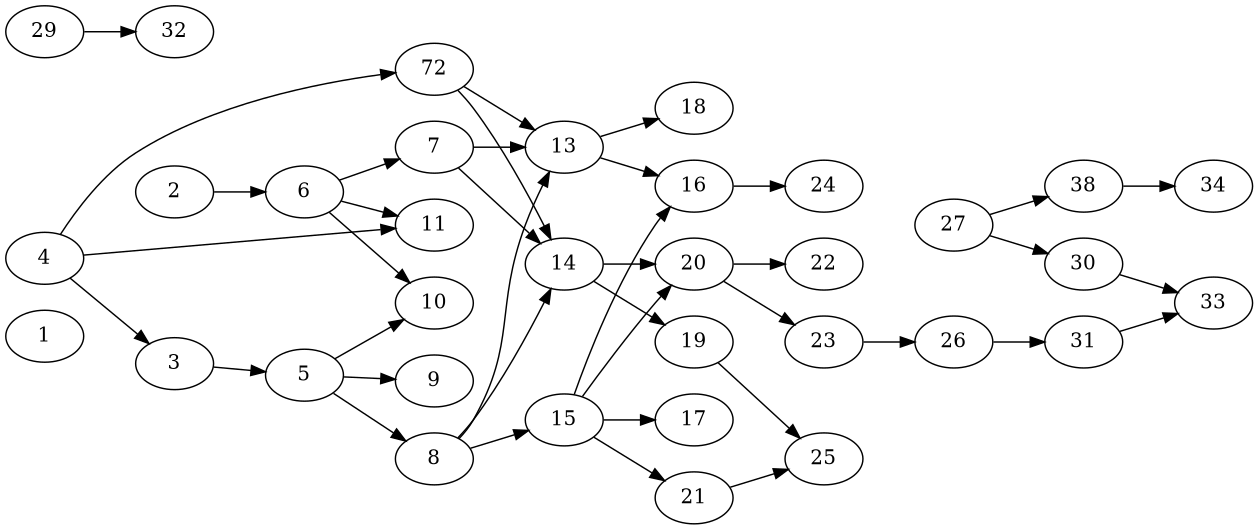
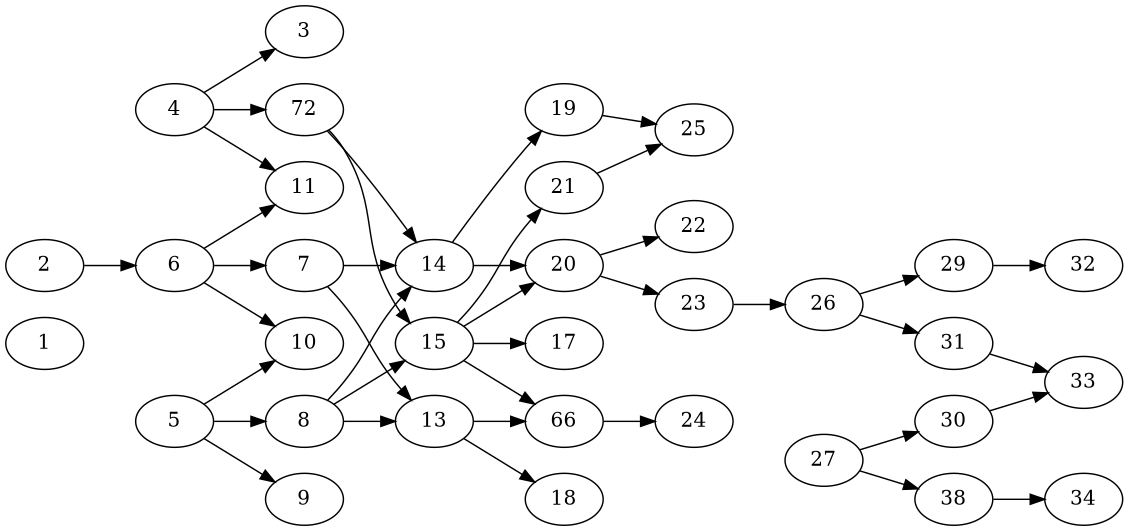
edge "72" -> "13": now "72" -> "15"
node "16": label "16" -> "66"
edge "26" -> "29": added
edge "3" -> "5": removed
